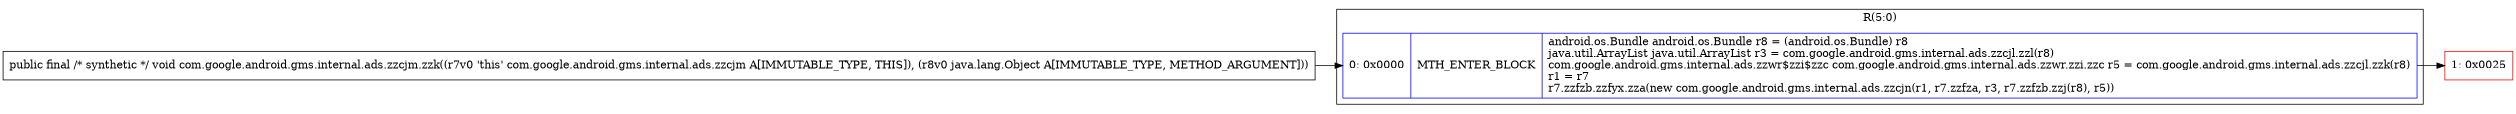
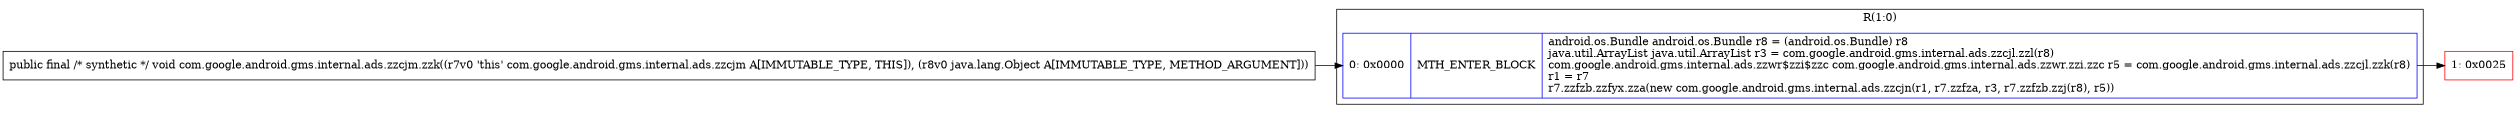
cluster "R(5:0)": label "R(5:0)" -> "R(1:0)"
